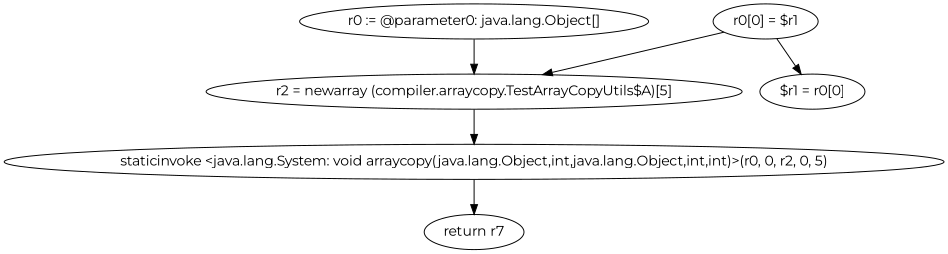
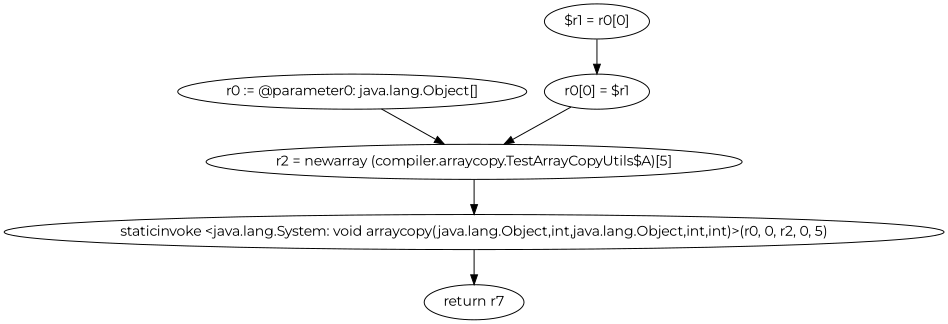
edge "r0[0] = $r1" -> "$r1 = r0[0]": reversed
